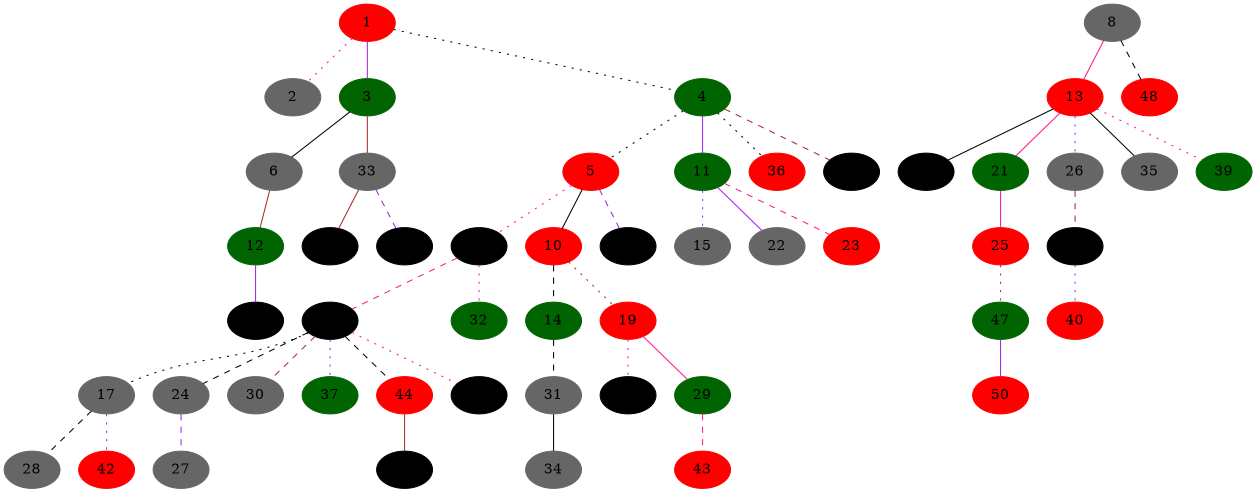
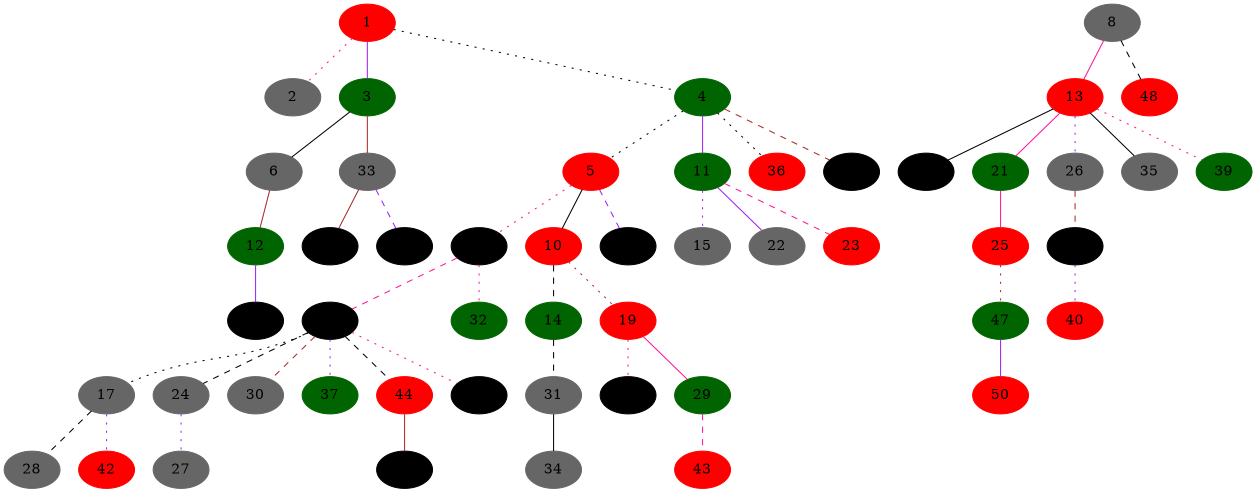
edge "24" -- "27": style dashed -> dotted
